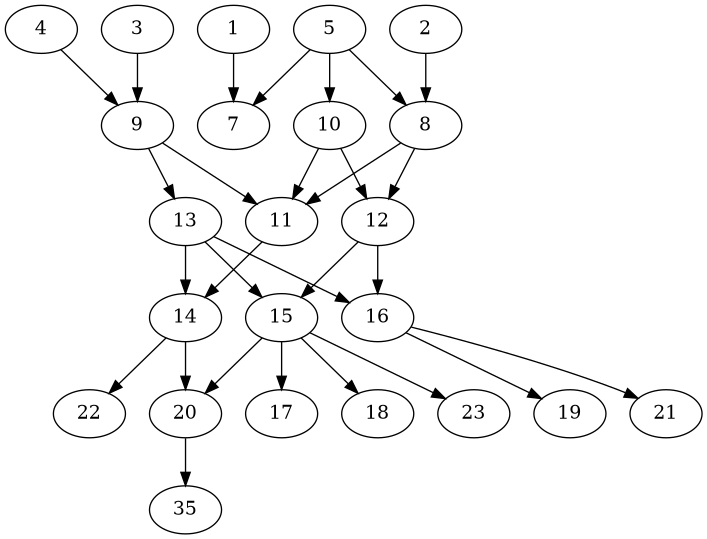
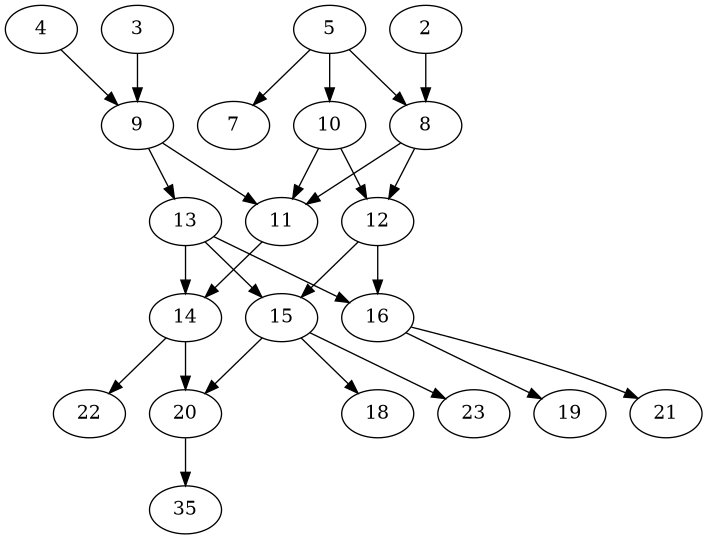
node "1": removed
node "17": removed
